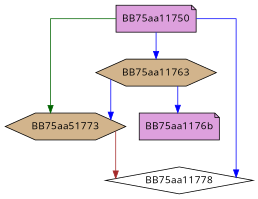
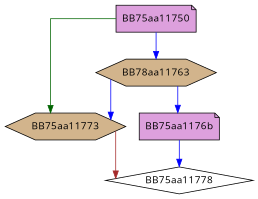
node "BB75aa11763": label "BB75aa11763" -> "BB78aa11763"
edge "BB75aa11750" -> "BB75aa11778": now "BB75aa1176b" -> "BB75aa11778"
node "BB75aa51773": label "BB75aa51773" -> "BB75aa11773"
